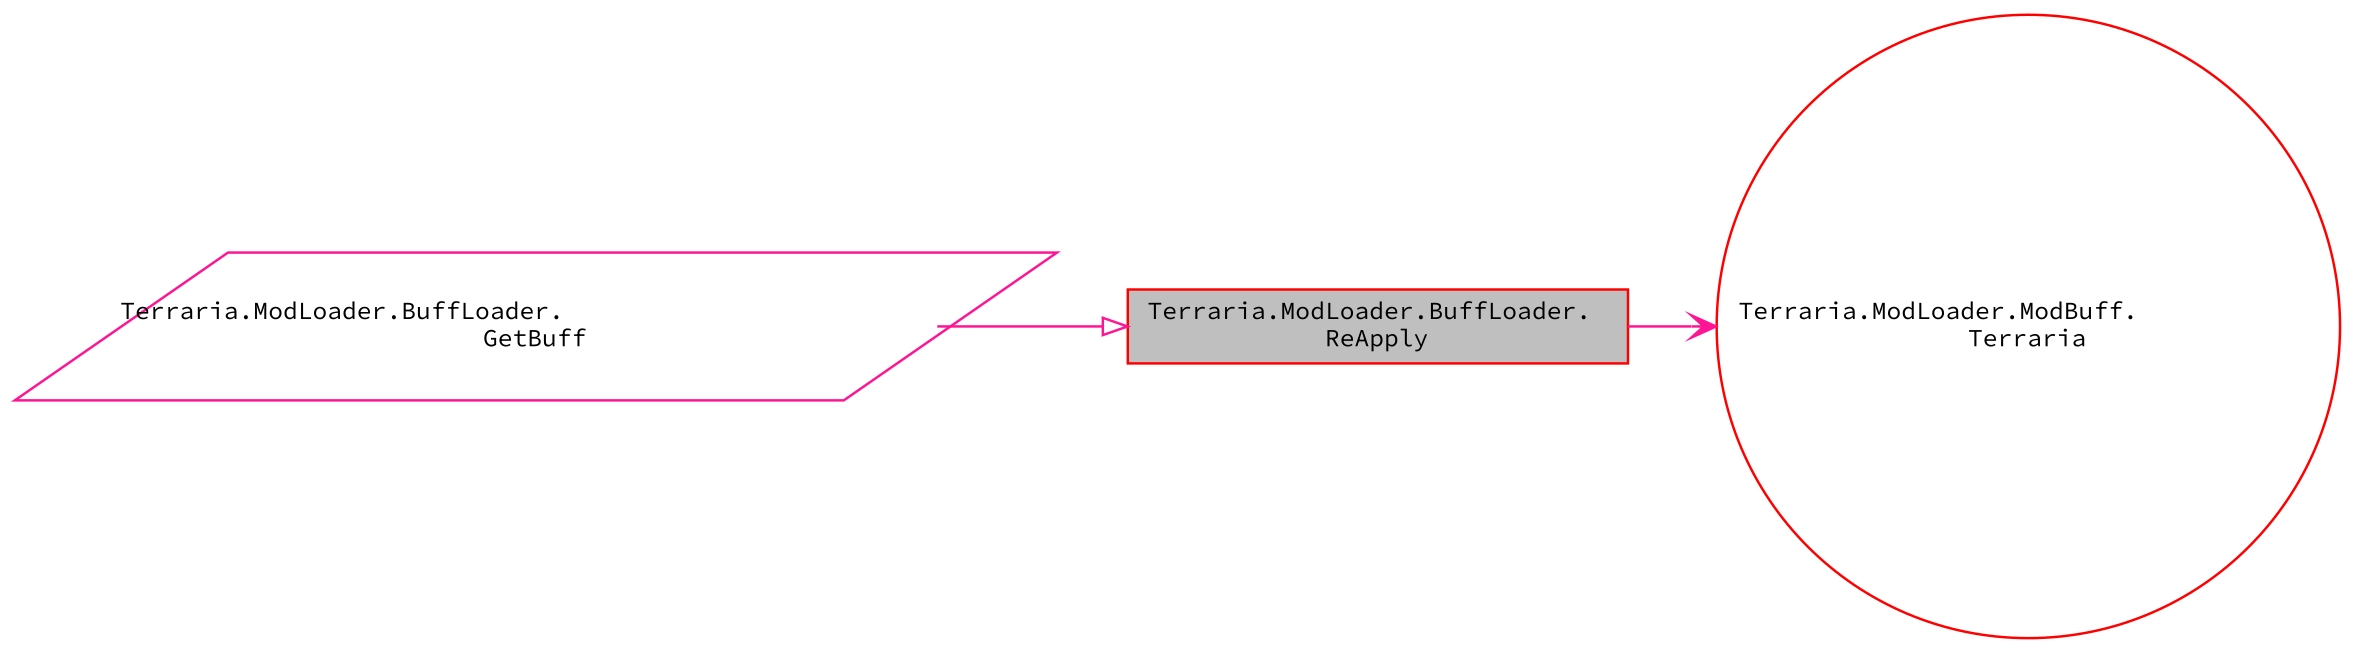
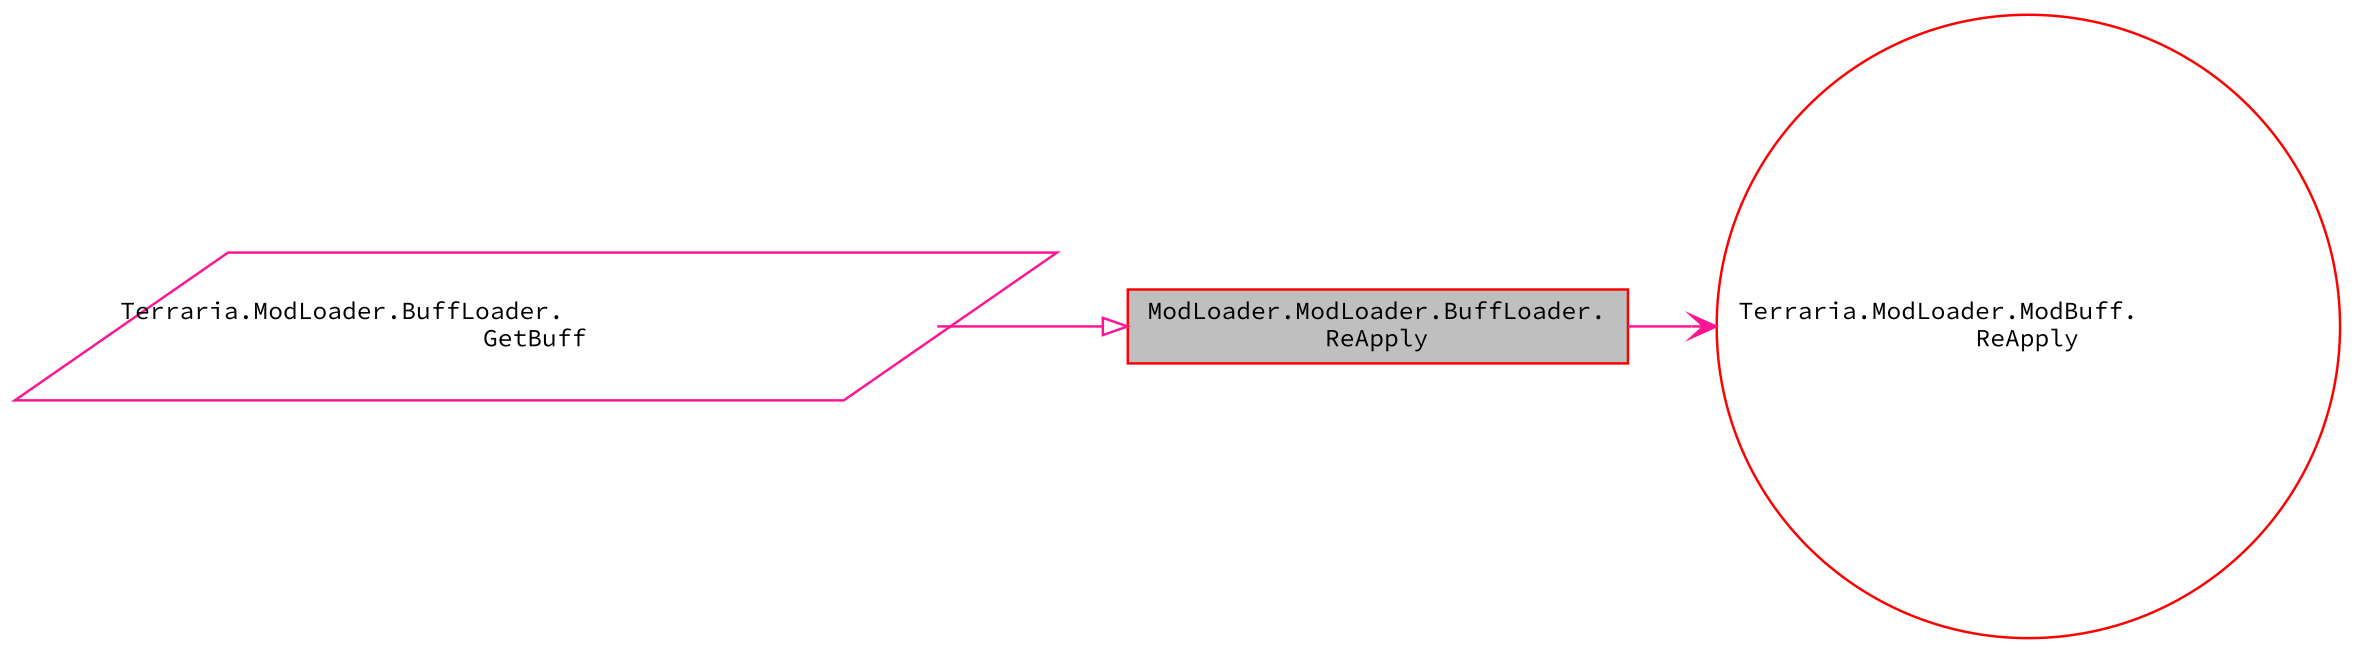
node "Terraria.ModLoader.BuffLoader. ReApply": label "Terraria.ModLoader.BuffLoader. ReApply" -> "ModLoader.ModLoader.BuffLoader. ReApply"
node "Terraria.ModLoader.ModBuff. Terraria": label "Terraria.ModLoader.ModBuff. Terraria" -> "Terraria.ModLoader.ModBuff. ReApply"
